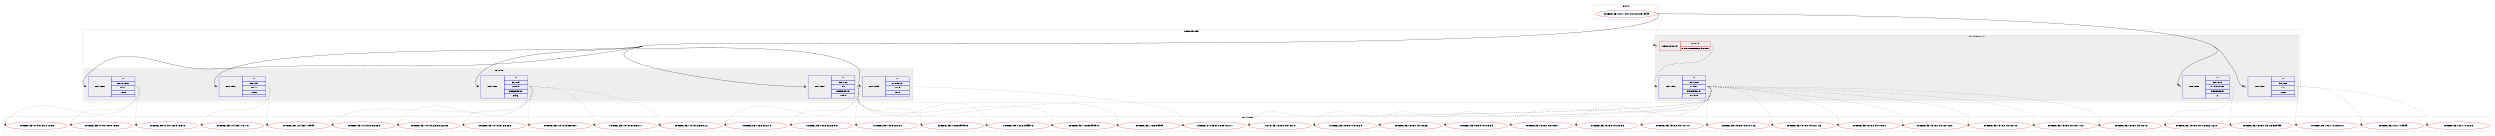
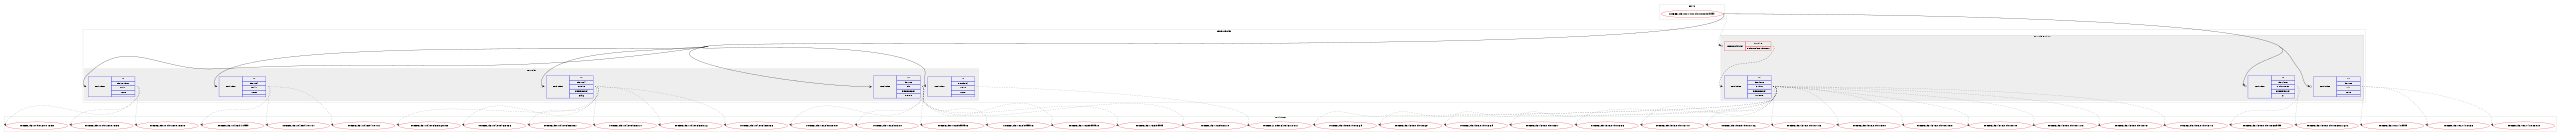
node "use_conditional": text "python_targets_python2_7" -> "python_git_python2_7"
node "portage://dev-util/catkin-0.7.17": added
node "make://dev-lang/python-3.7.2": label "make://dev-lang/python-3.7.2" -> "portage://dev-lang/python-3.7.2"
